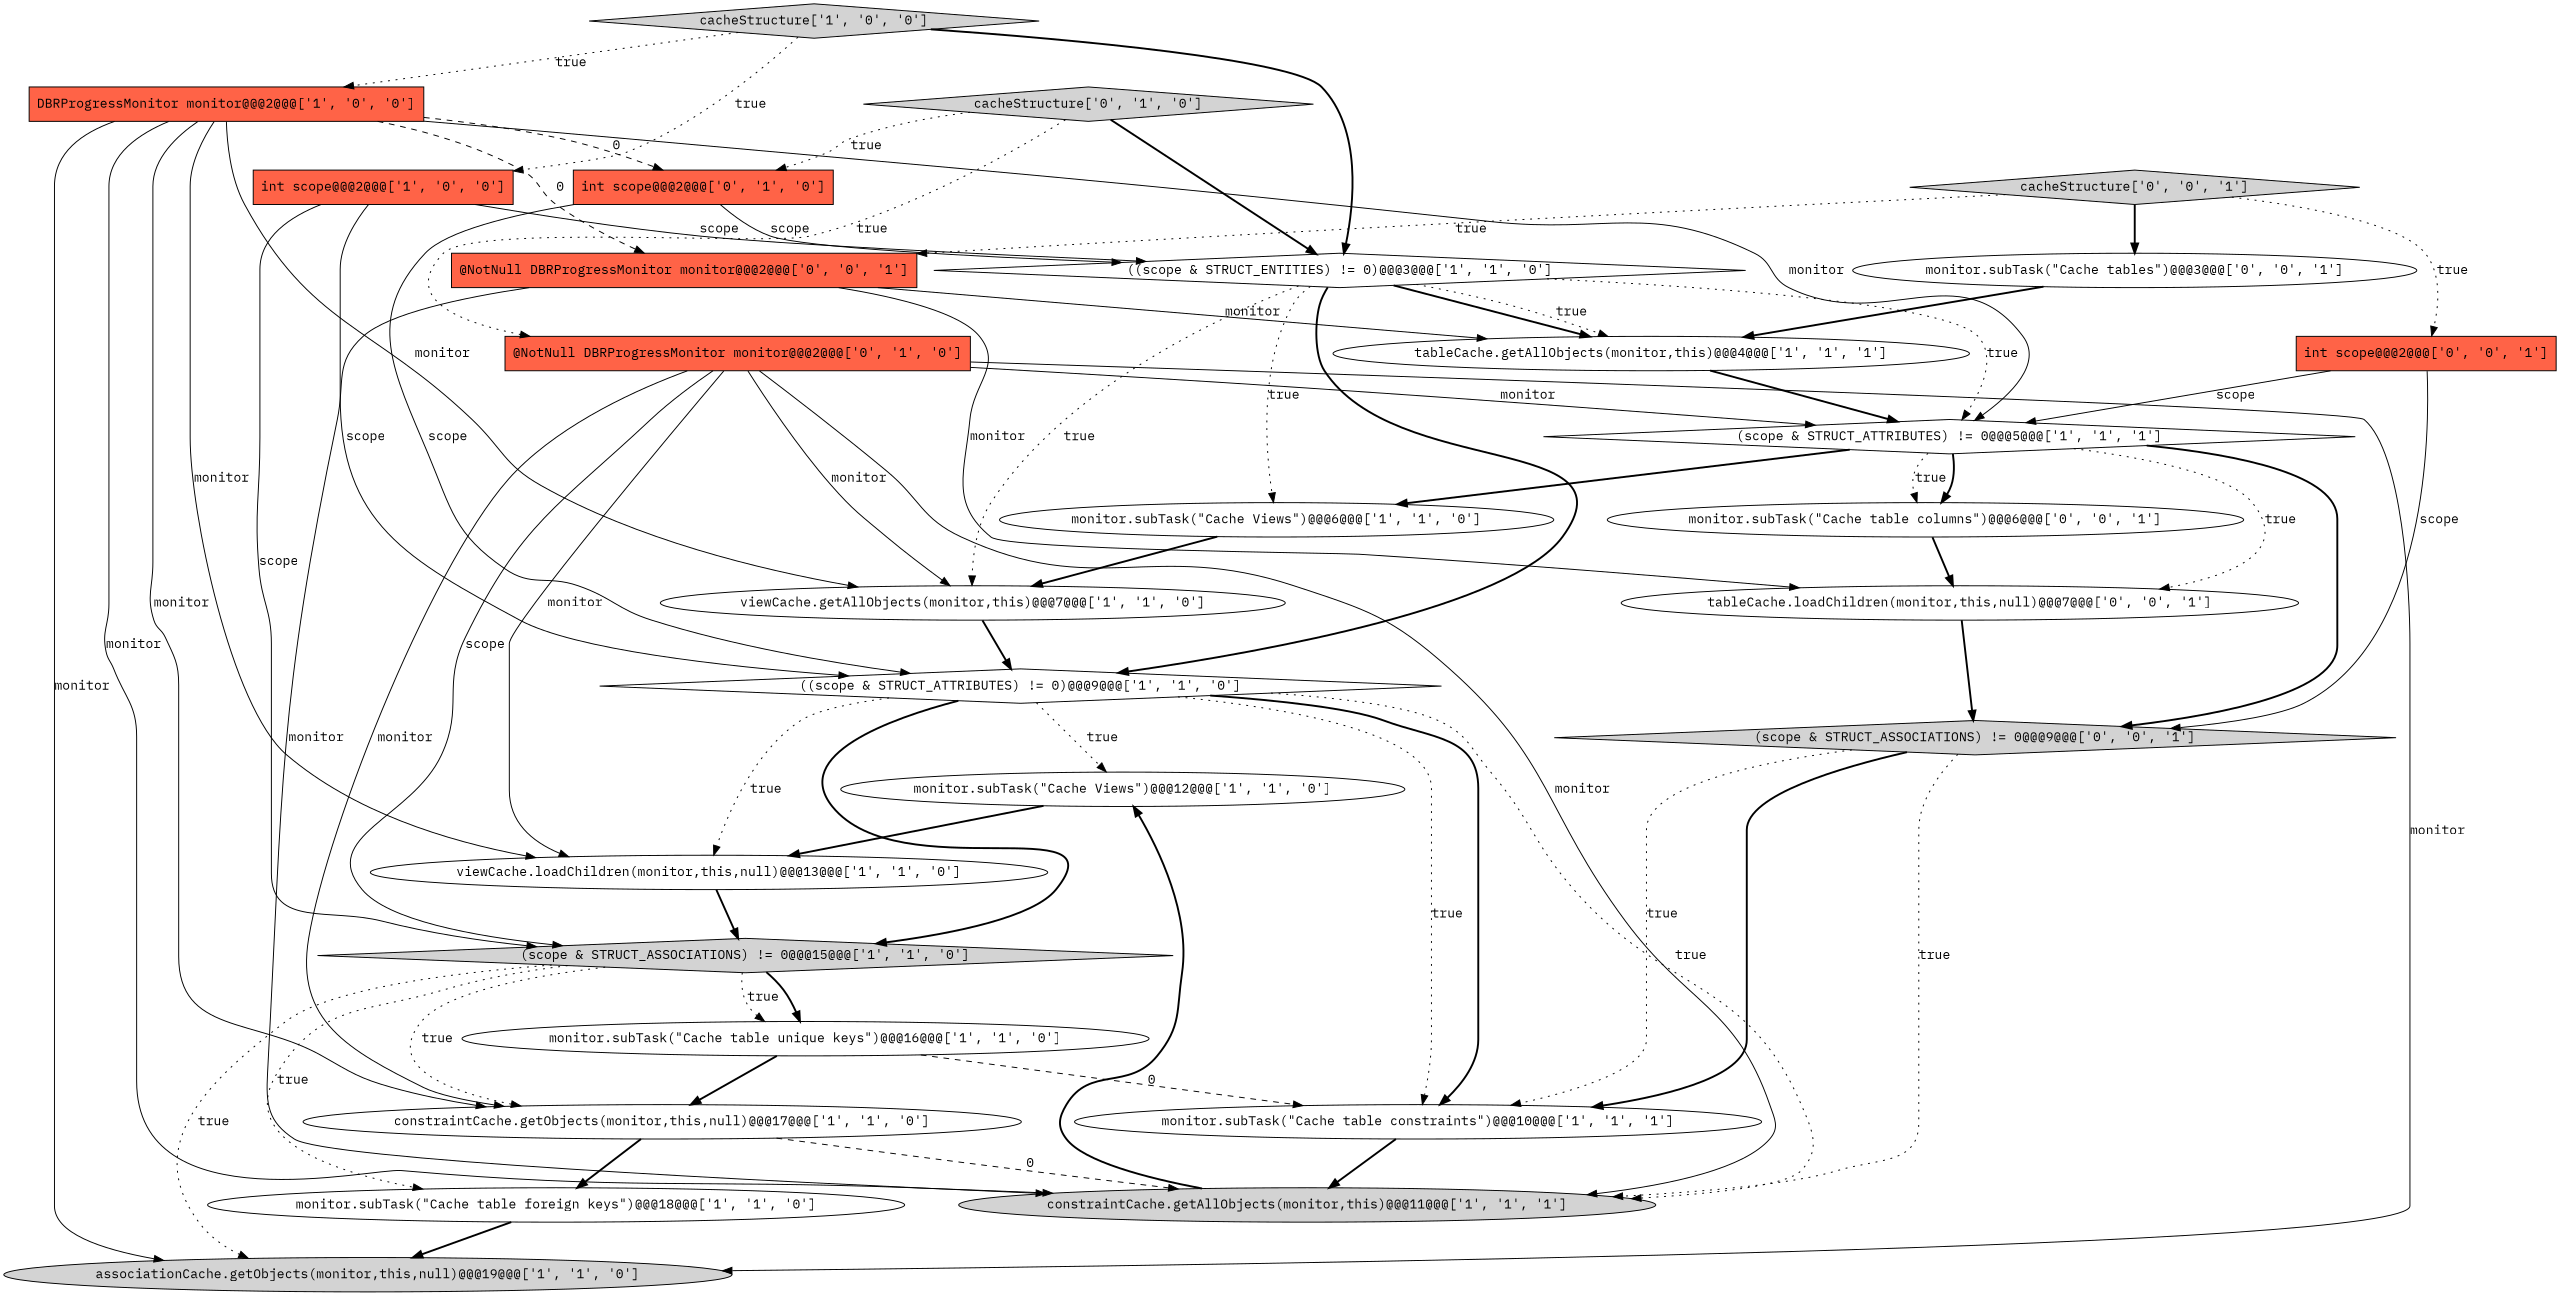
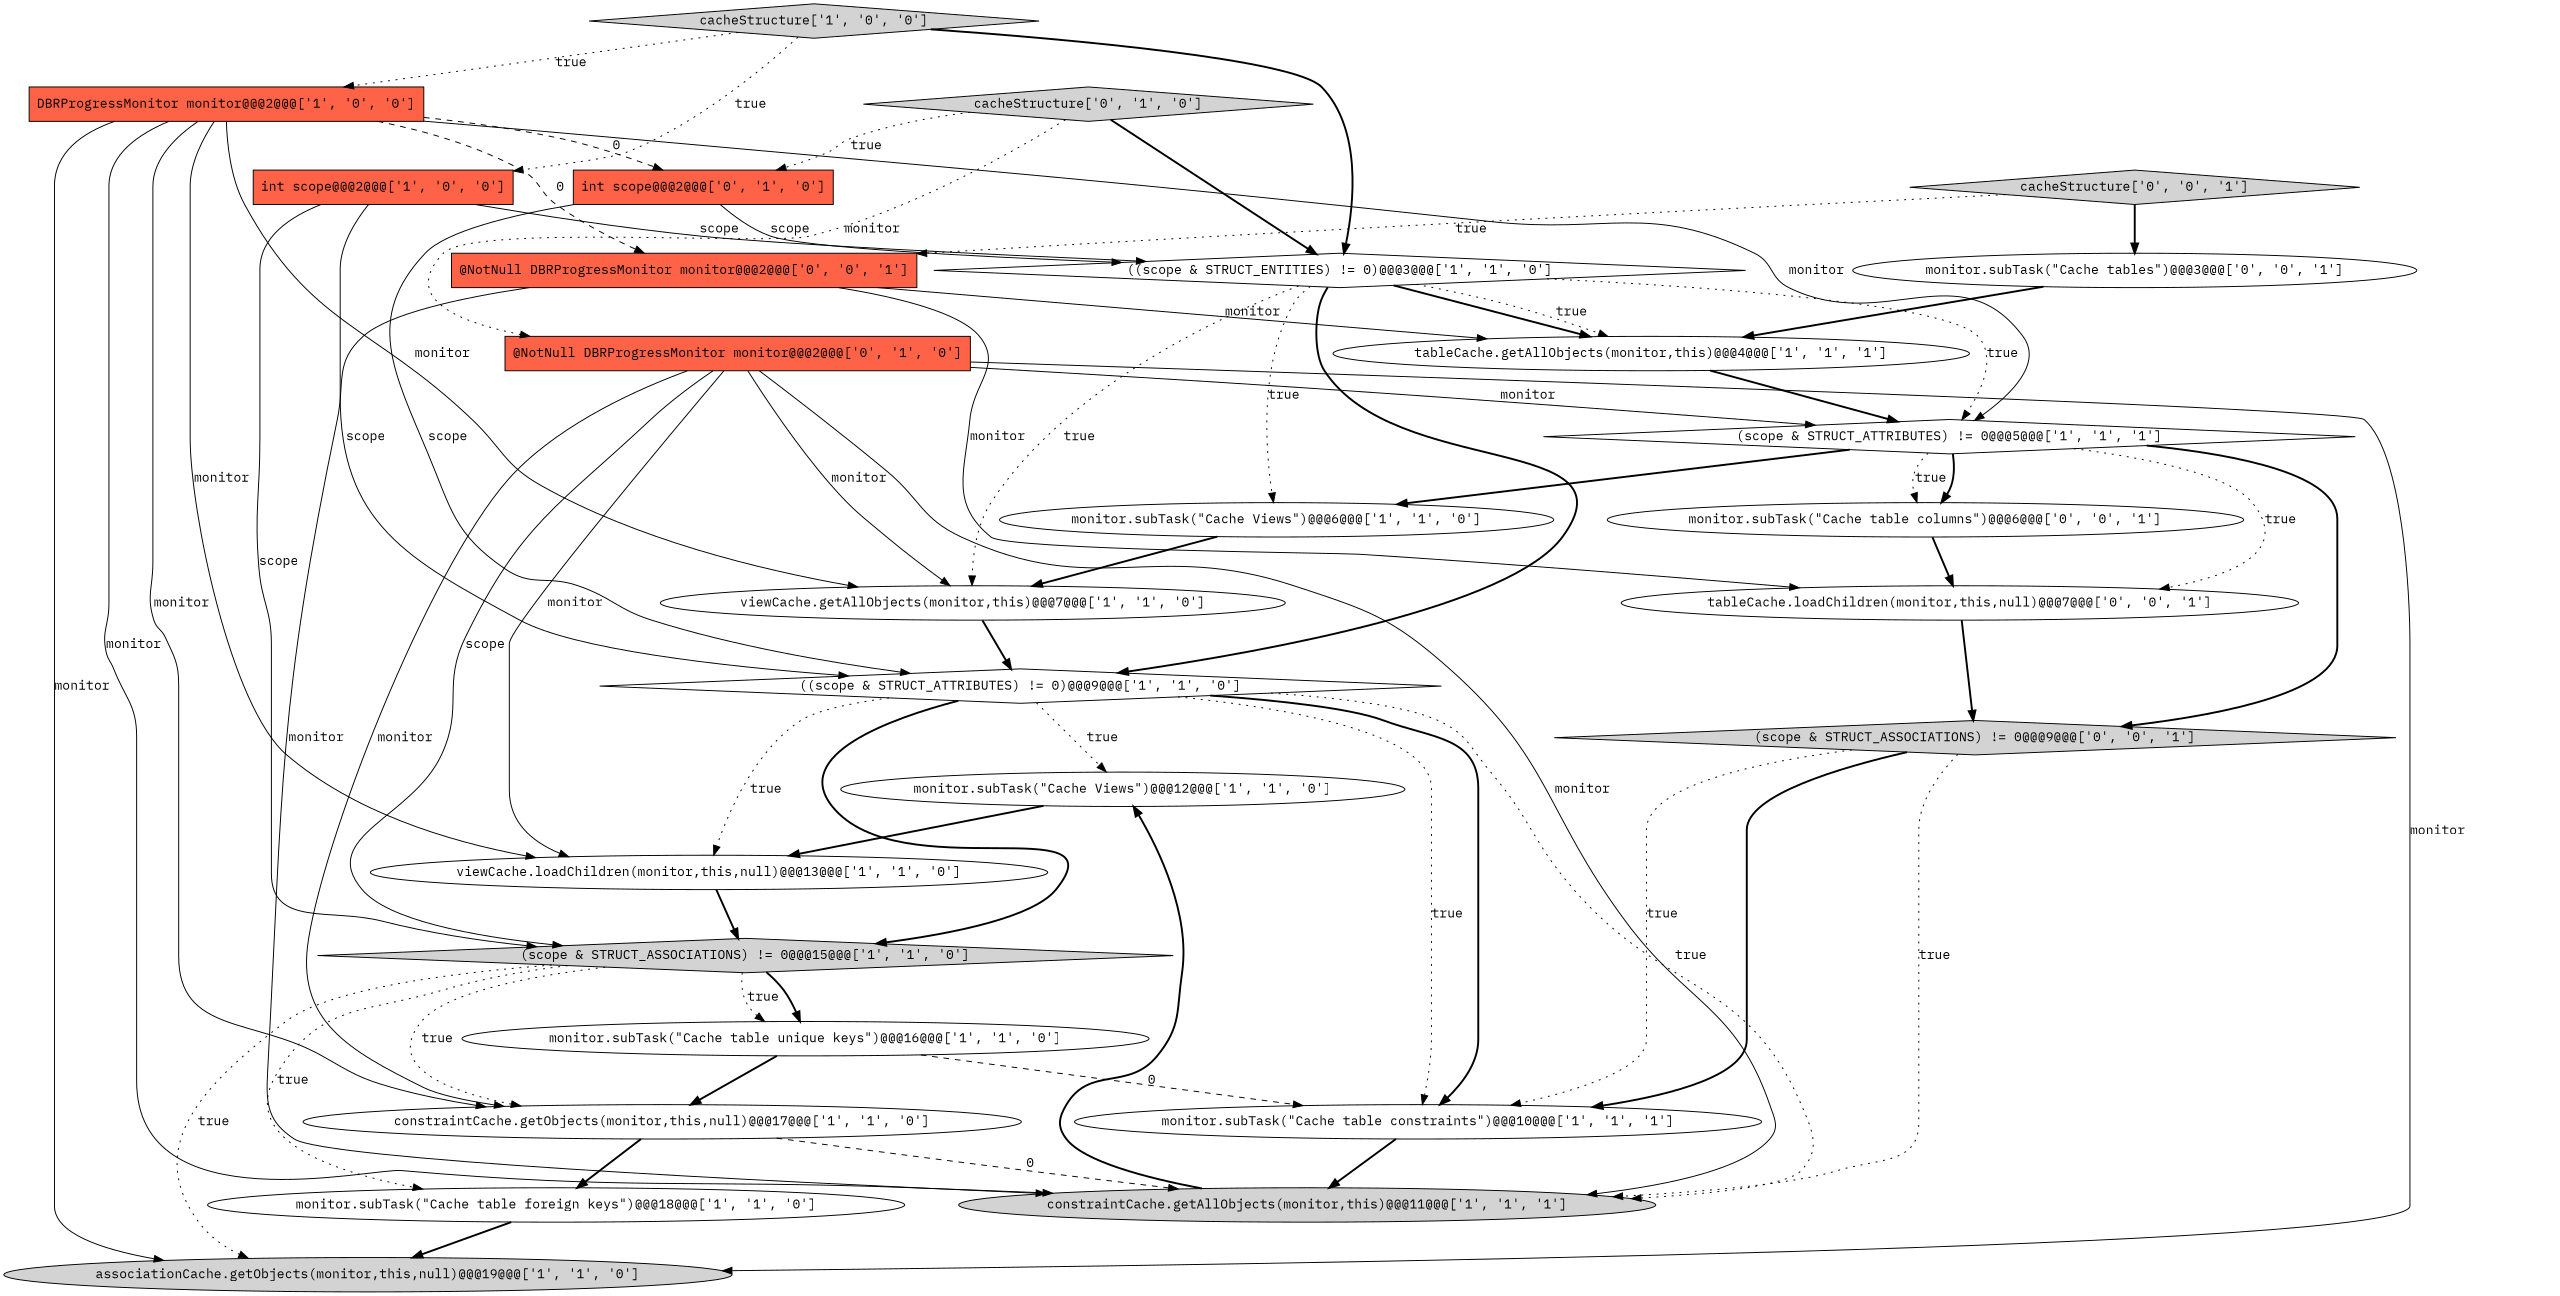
edge "cacheStructure['0', '1', '0']" -> "@NotNull DBRProgressMonitor monitor@@@2@@@['0', '1', '0']": label "true" -> "monitor"
node "int scope@@@2@@@['0', '0', '1']": removed
